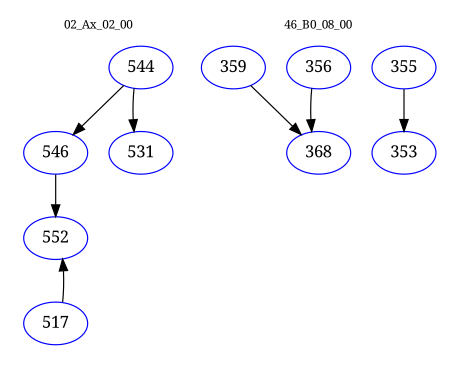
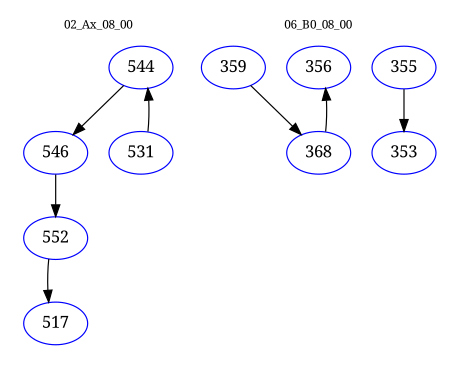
cluster "02_Ax_02_00": label "02_Ax_02_00" -> "02_Ax_08_00"
cluster "46_B0_08_00": label "46_B0_08_00" -> "06_B0_08_00"
edge "544" -> "531": reversed
edge "356" -> "368": reversed
edge "517" -> "552": reversed
